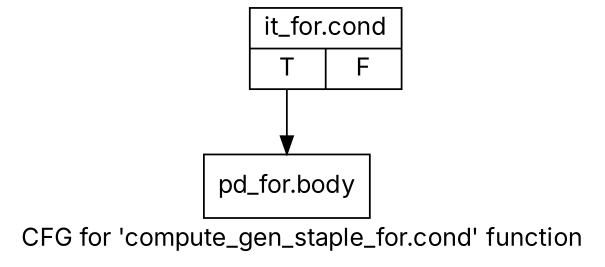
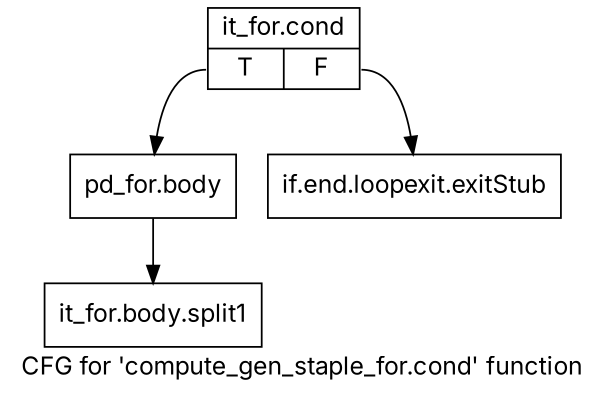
node "if.end.loopexit.exitStub": added
node "it_for.body.split1": added
